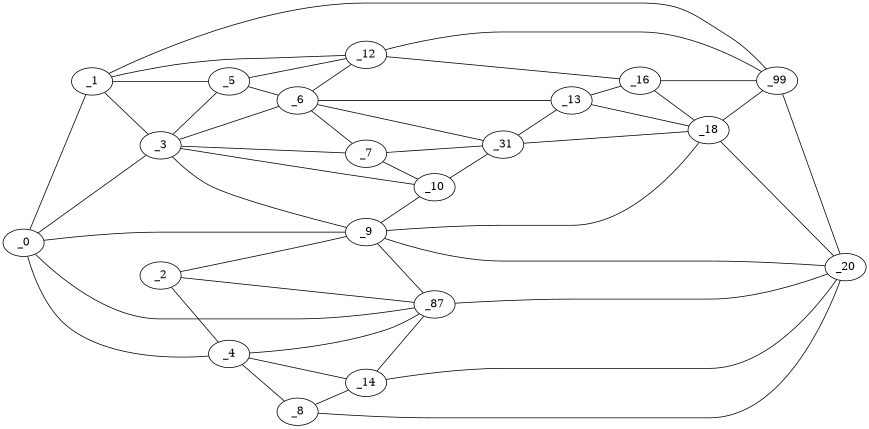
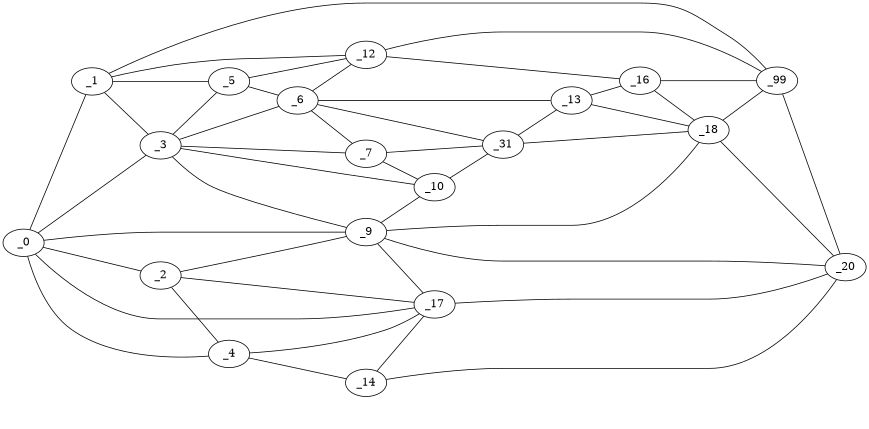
edge "_0" -- "_2": added
node "_87": label "_87" -> "_17"
node "_8": removed
